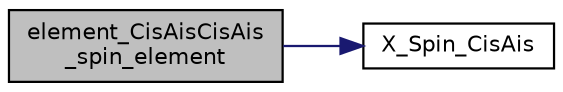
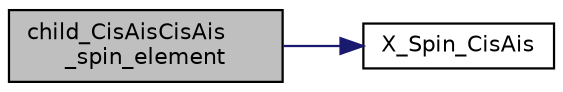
node "element_CisAisCisAis _spin_element": label "element_CisAisCisAis _spin_element" -> "child_CisAisCisAis _spin_element"
